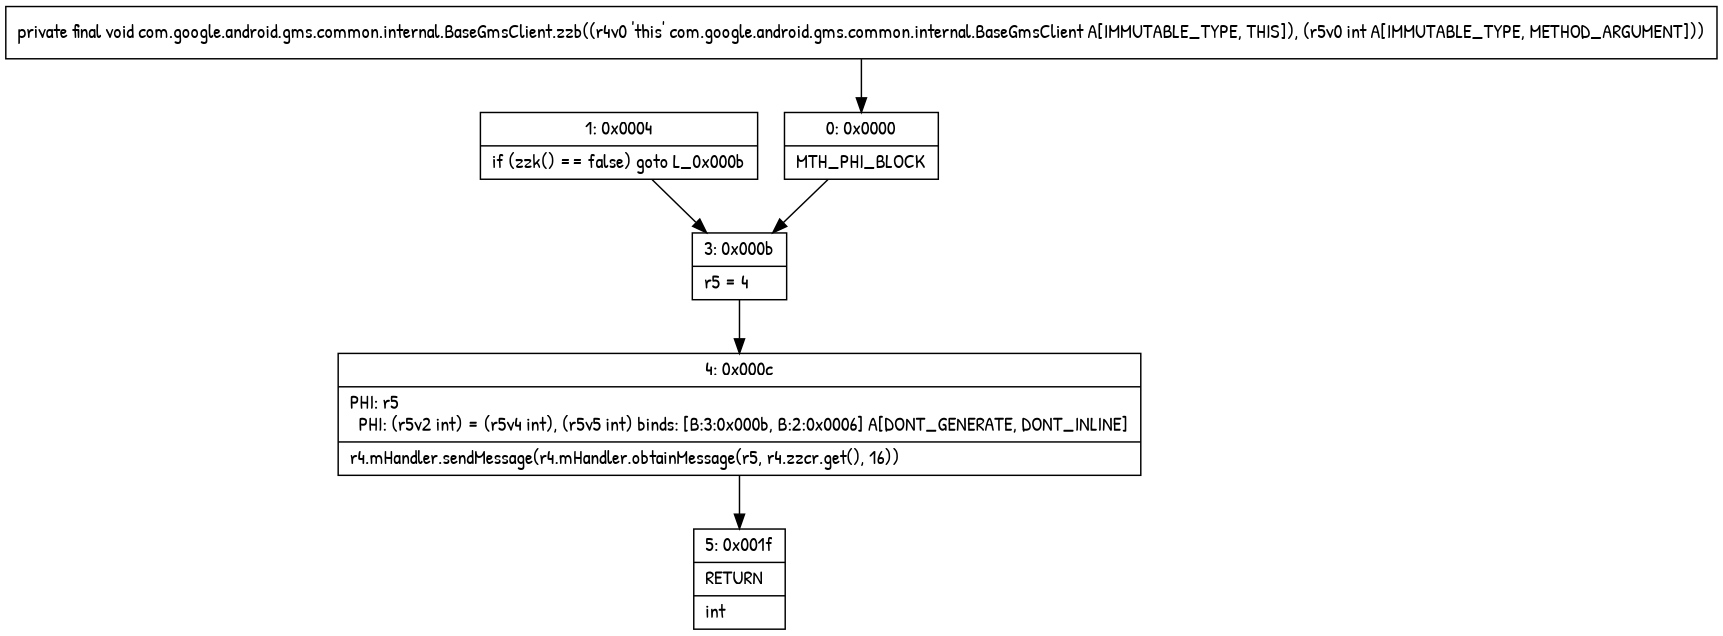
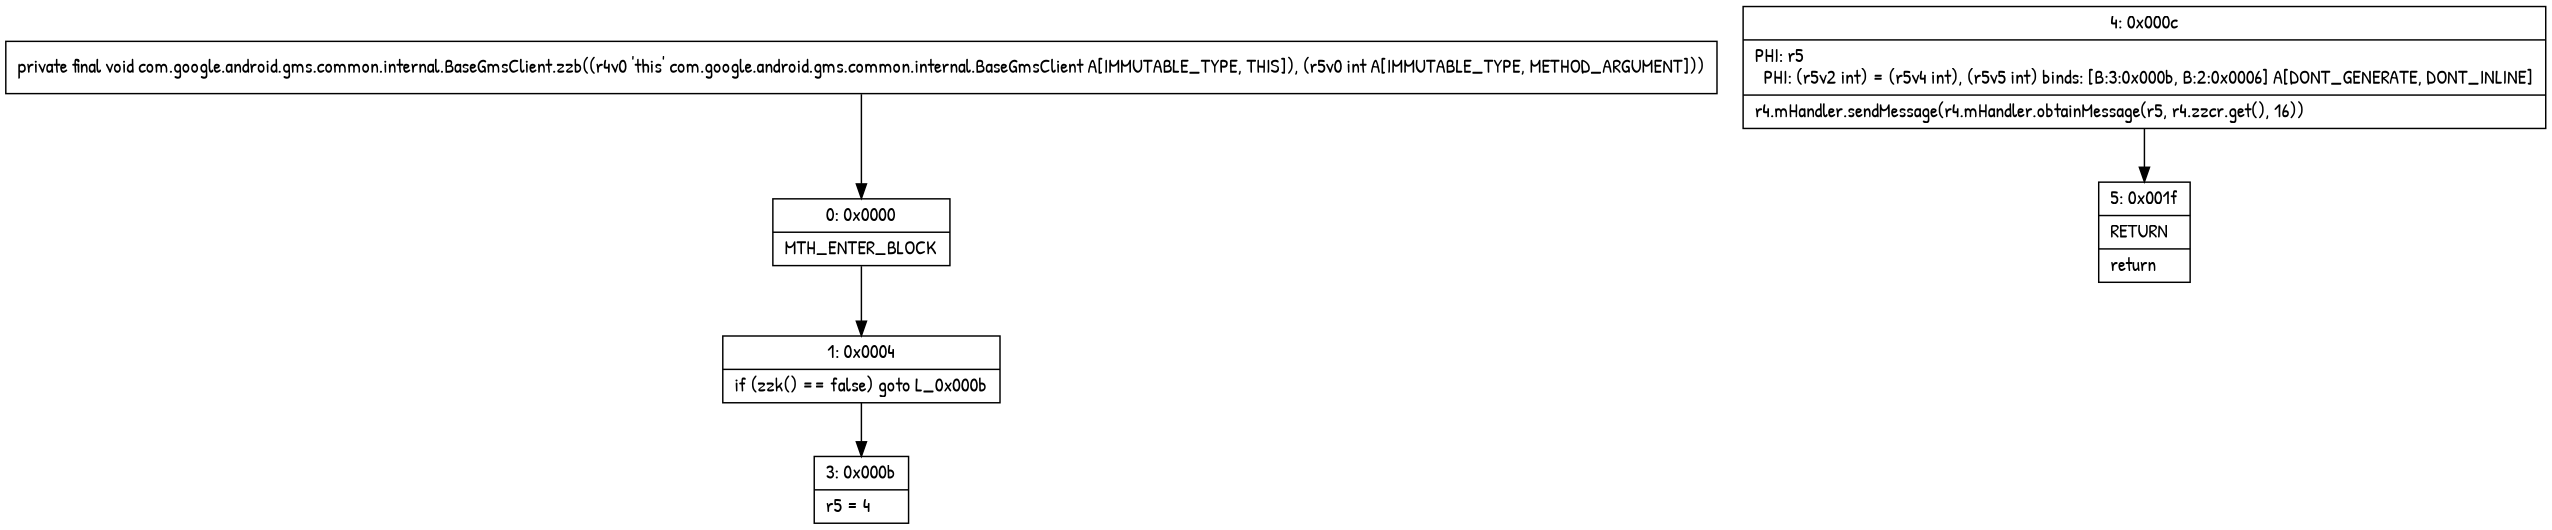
node "0: 0x0000": text "MTH_PHI_BLOCK" -> "MTH_ENTER_BLOCK"
edge "0: 0x0000" -> "3: 0x000b": now "0: 0x0000" -> "1: 0x0004"
edge "3: 0x000b" -> "4: 0x000c": removed
node "5: 0x001f": text "int" -> "return"
